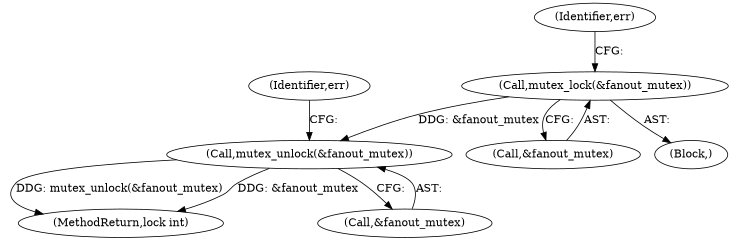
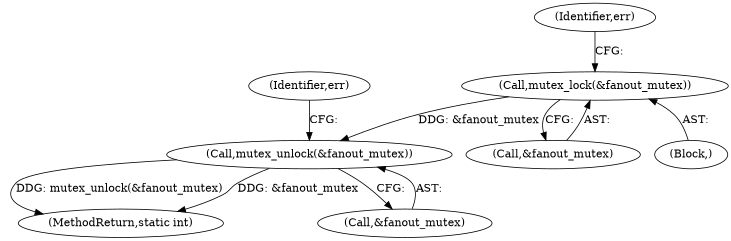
edge "(Call,mutex_lock(&fanout_mutex))" -> "(Block,)": reversed
node "(MethodReturn,lock int)": label "(MethodReturn,lock int)" -> "(MethodReturn,static int)"
